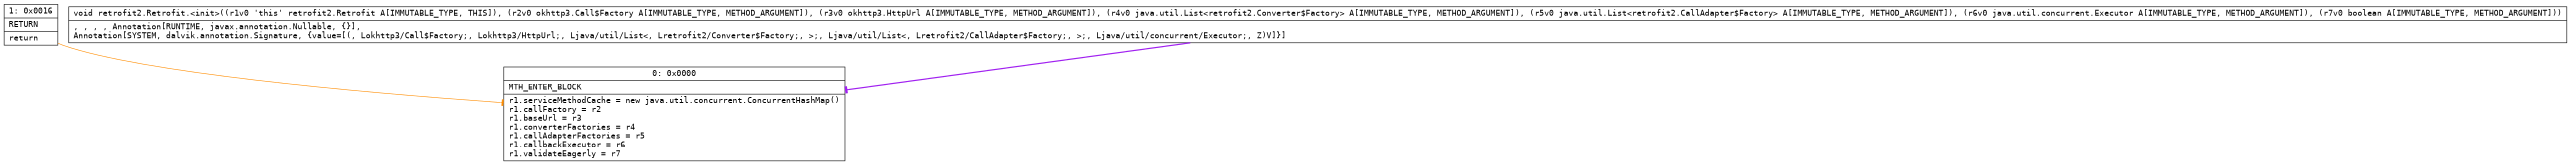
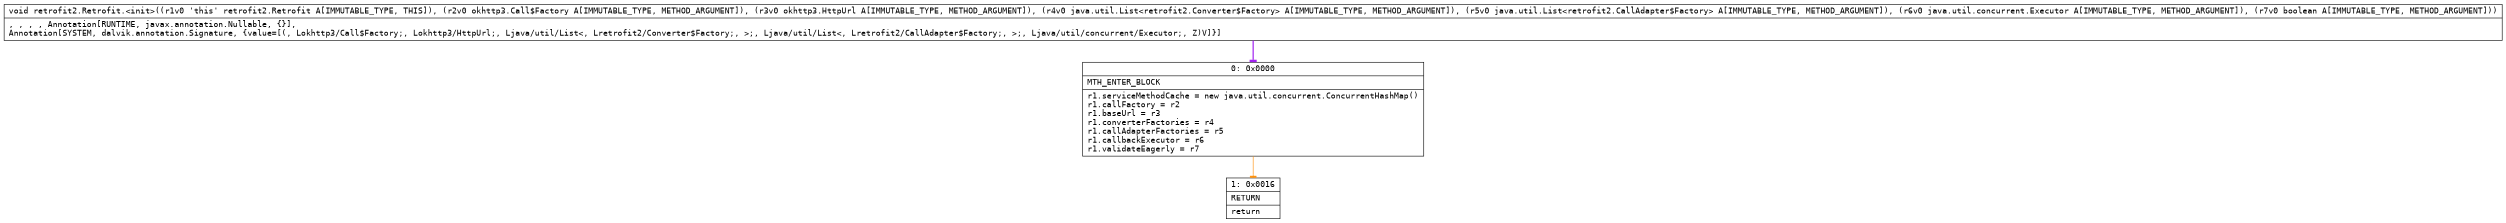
edge "1: 0x0016" -> "0: 0x0000": reversed
